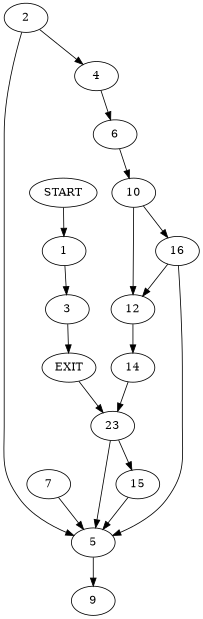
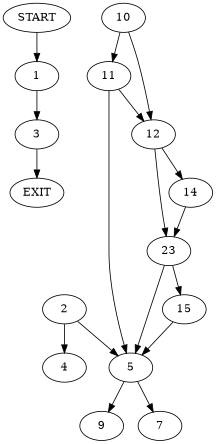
node "6": removed
node "16": label "16" -> "11"
edge "EXIT" -> "23": now "12" -> "23"
edge "7" -> "5": reversed
